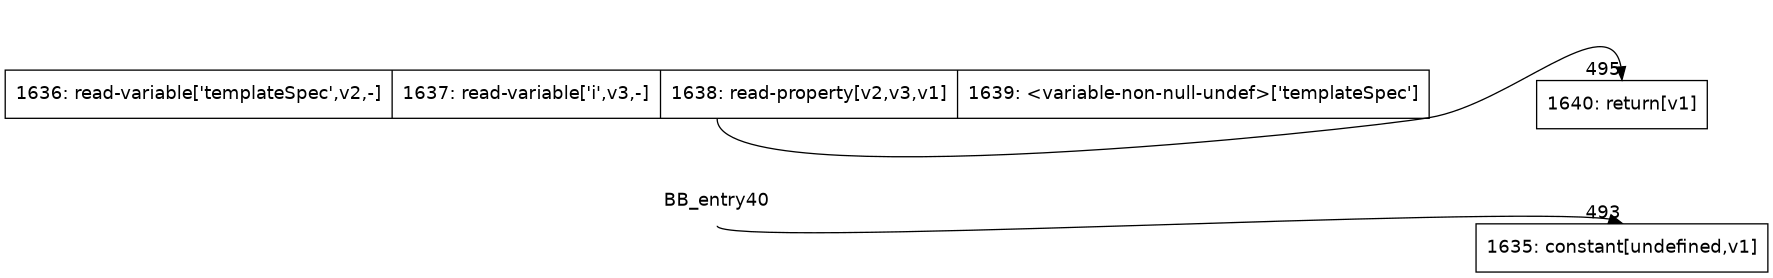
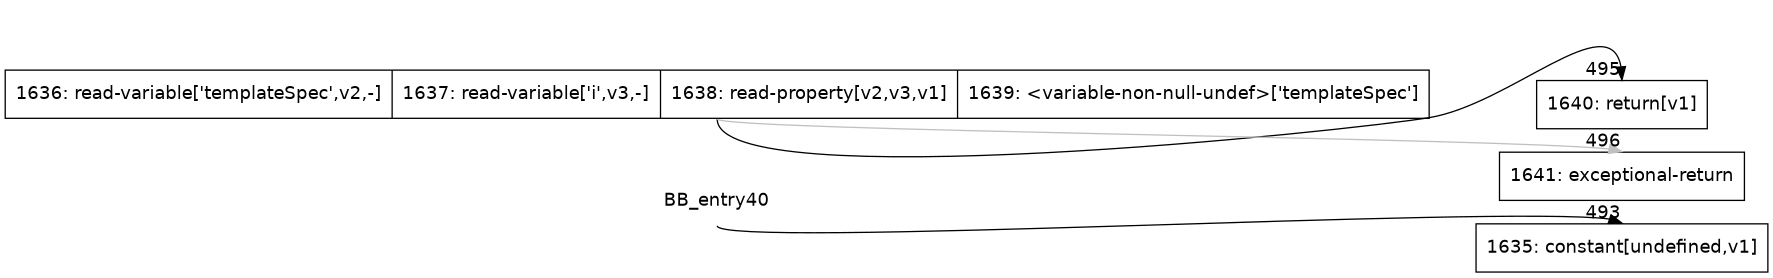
node "1641: exceptional-return": added
